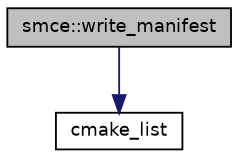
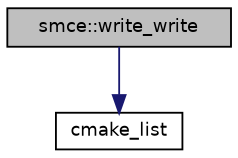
node "smce::write_manifest": label "smce::write_manifest" -> "smce::write_write"
